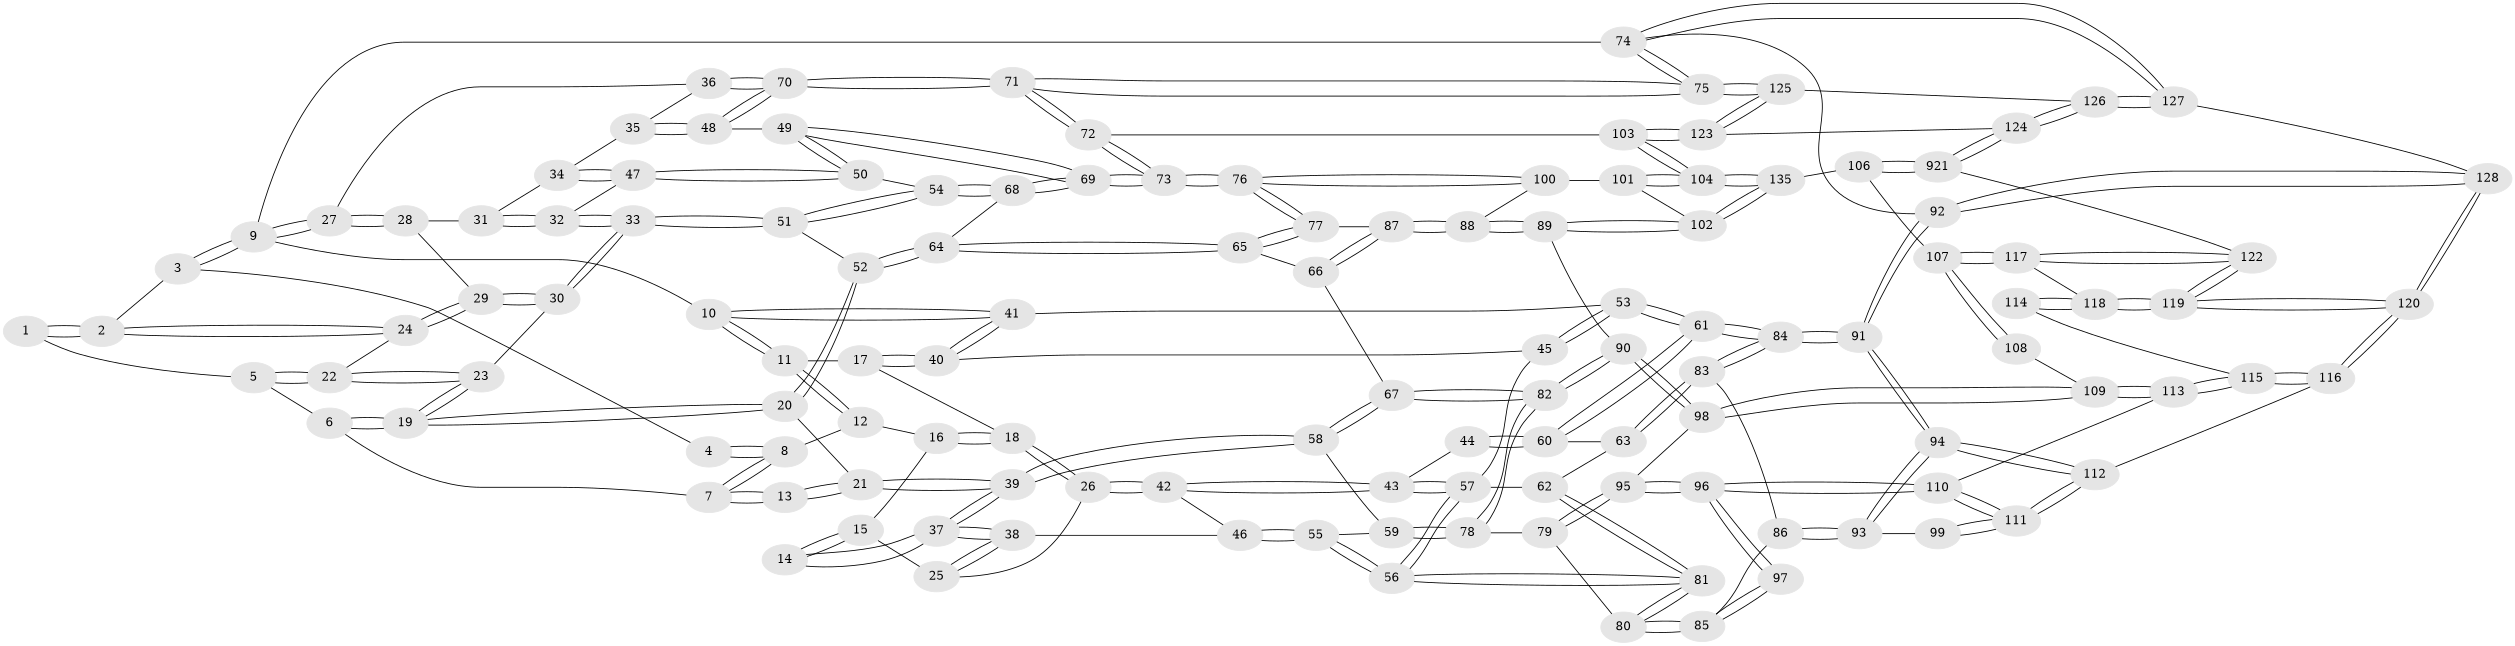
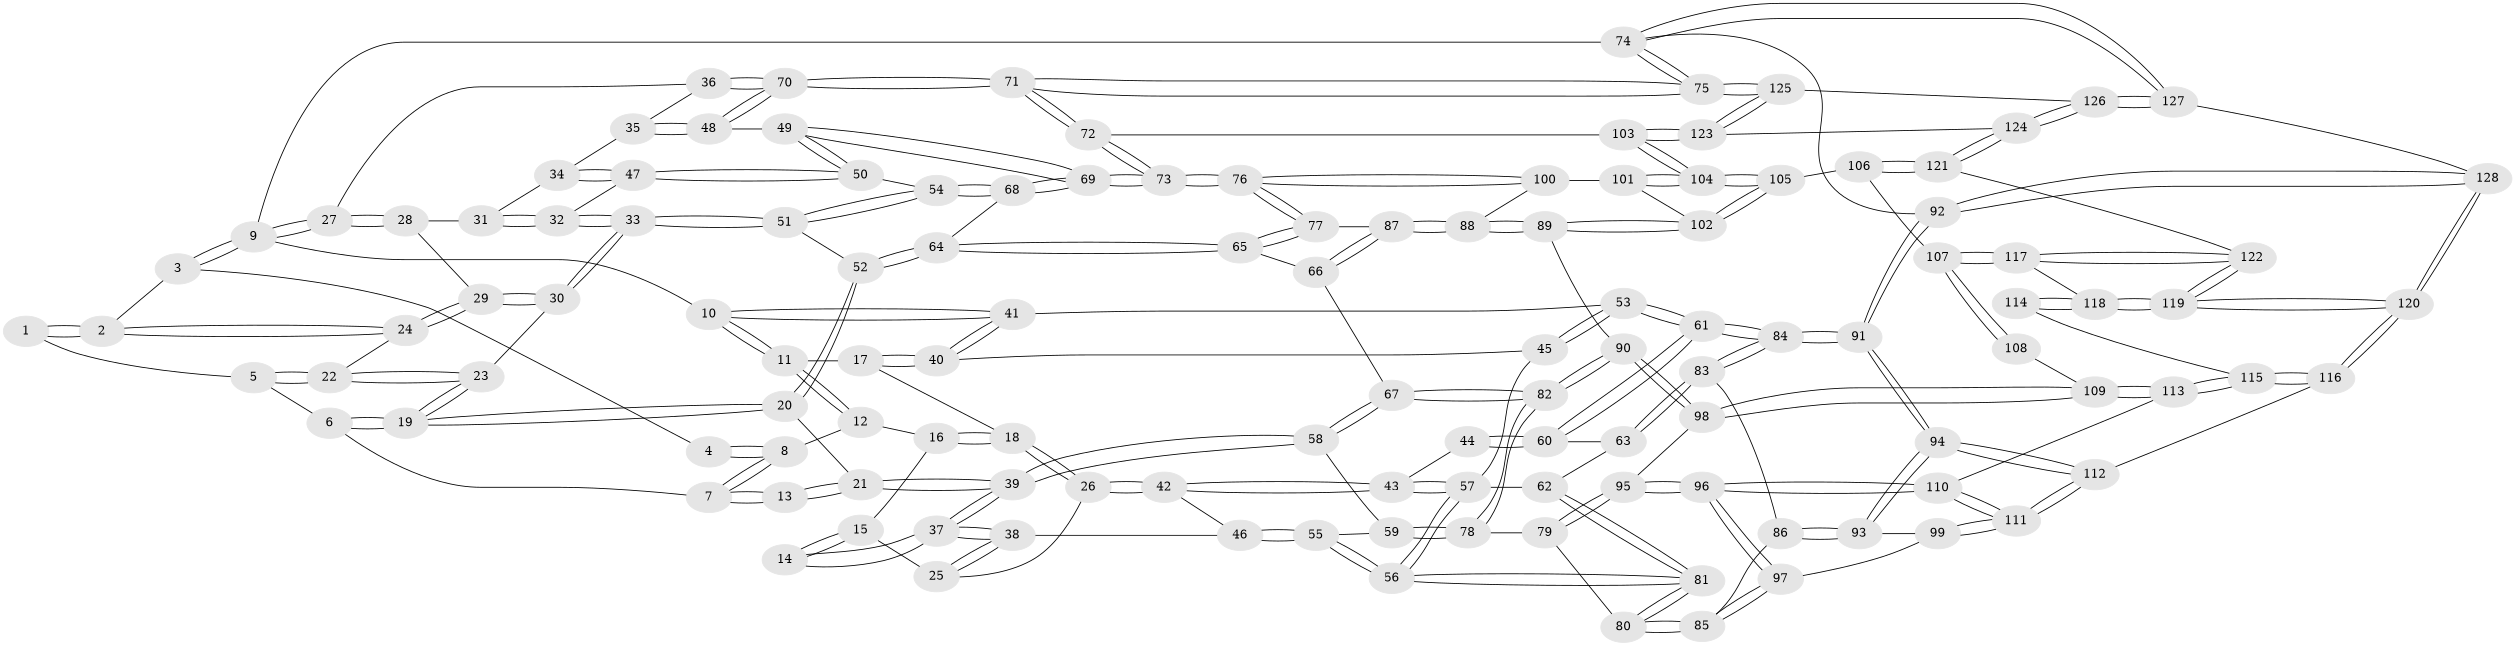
node "921": label "921" -> "121"
node "135": label "135" -> "105"
edge "99" -- "97": added
